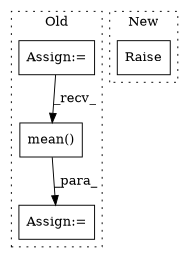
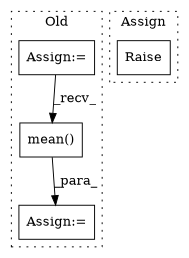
cluster "New": label "New" -> "Assign"
